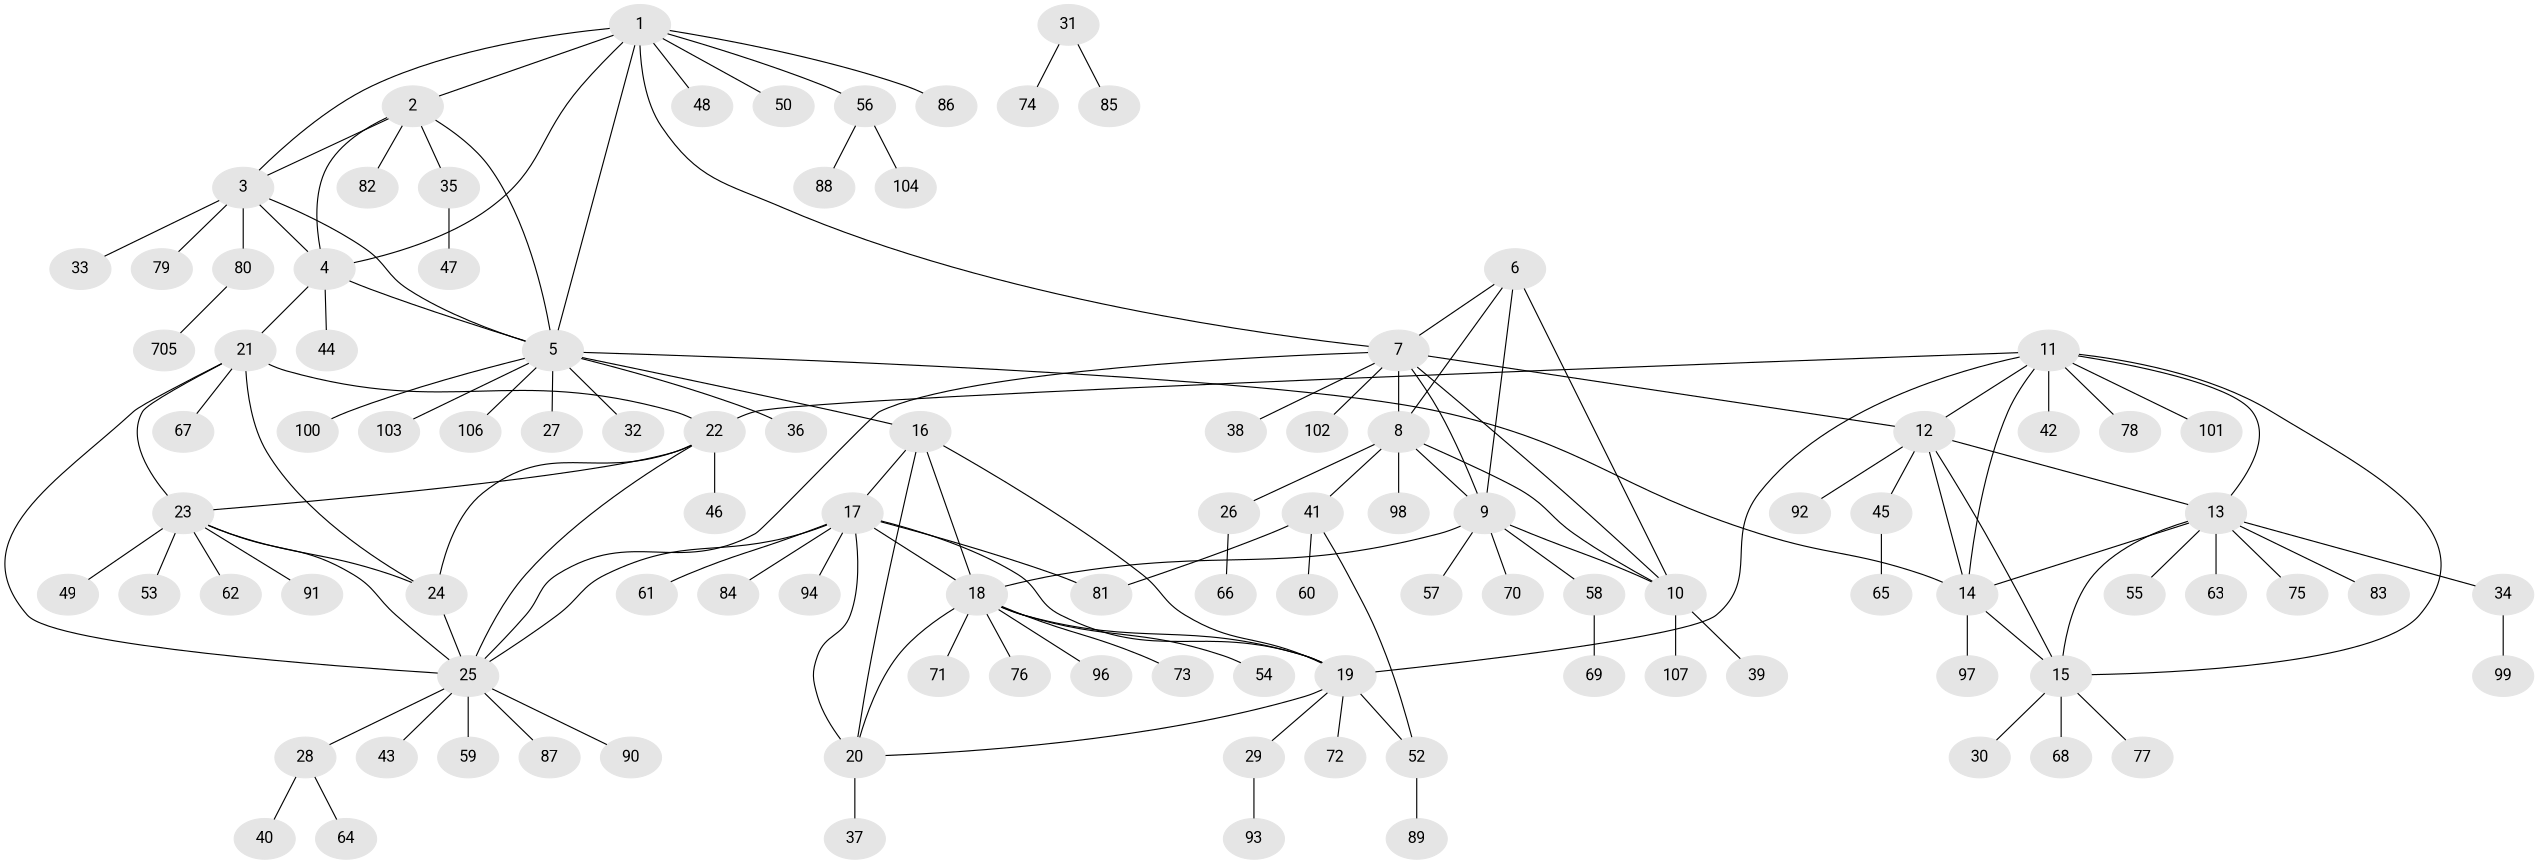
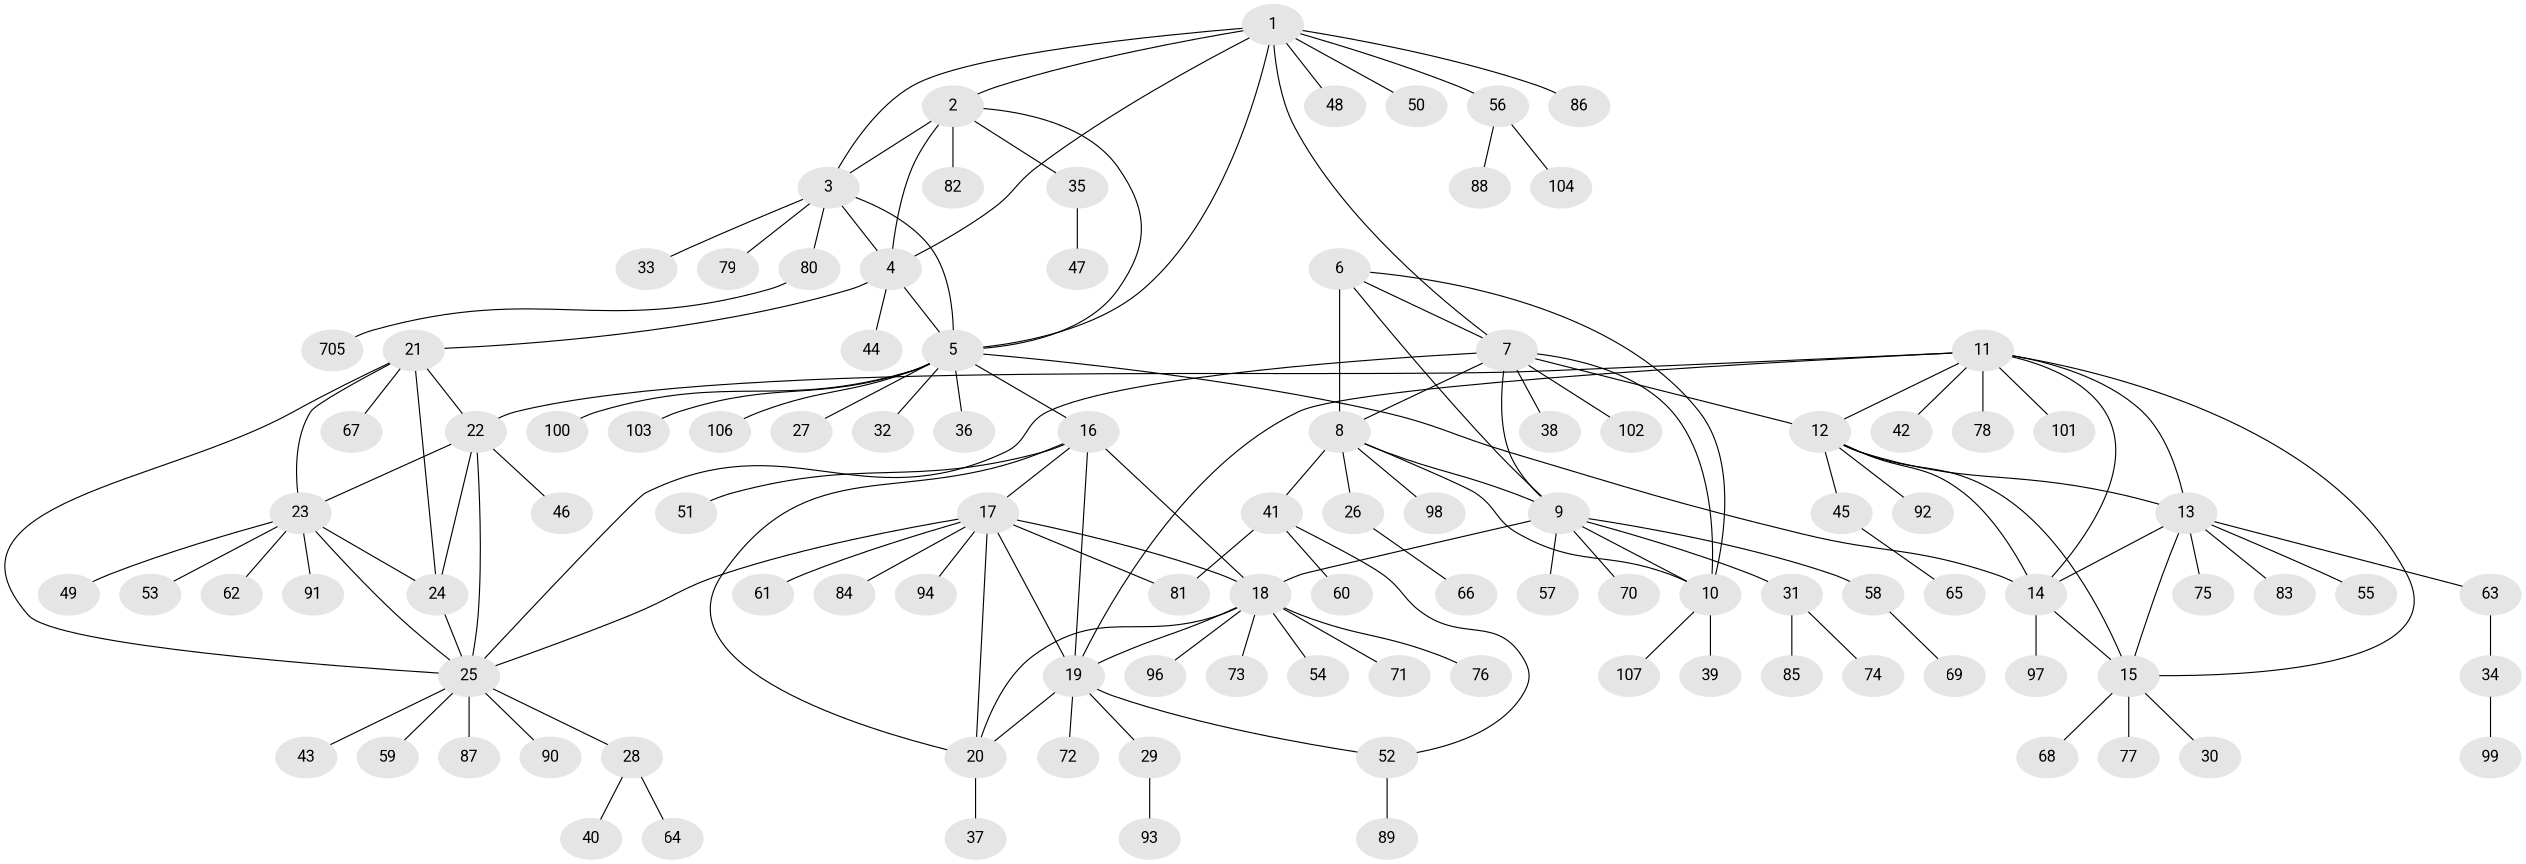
node "51": added
edge "9" -- "31": added
edge "13" -- "34": now "63" -- "34"
